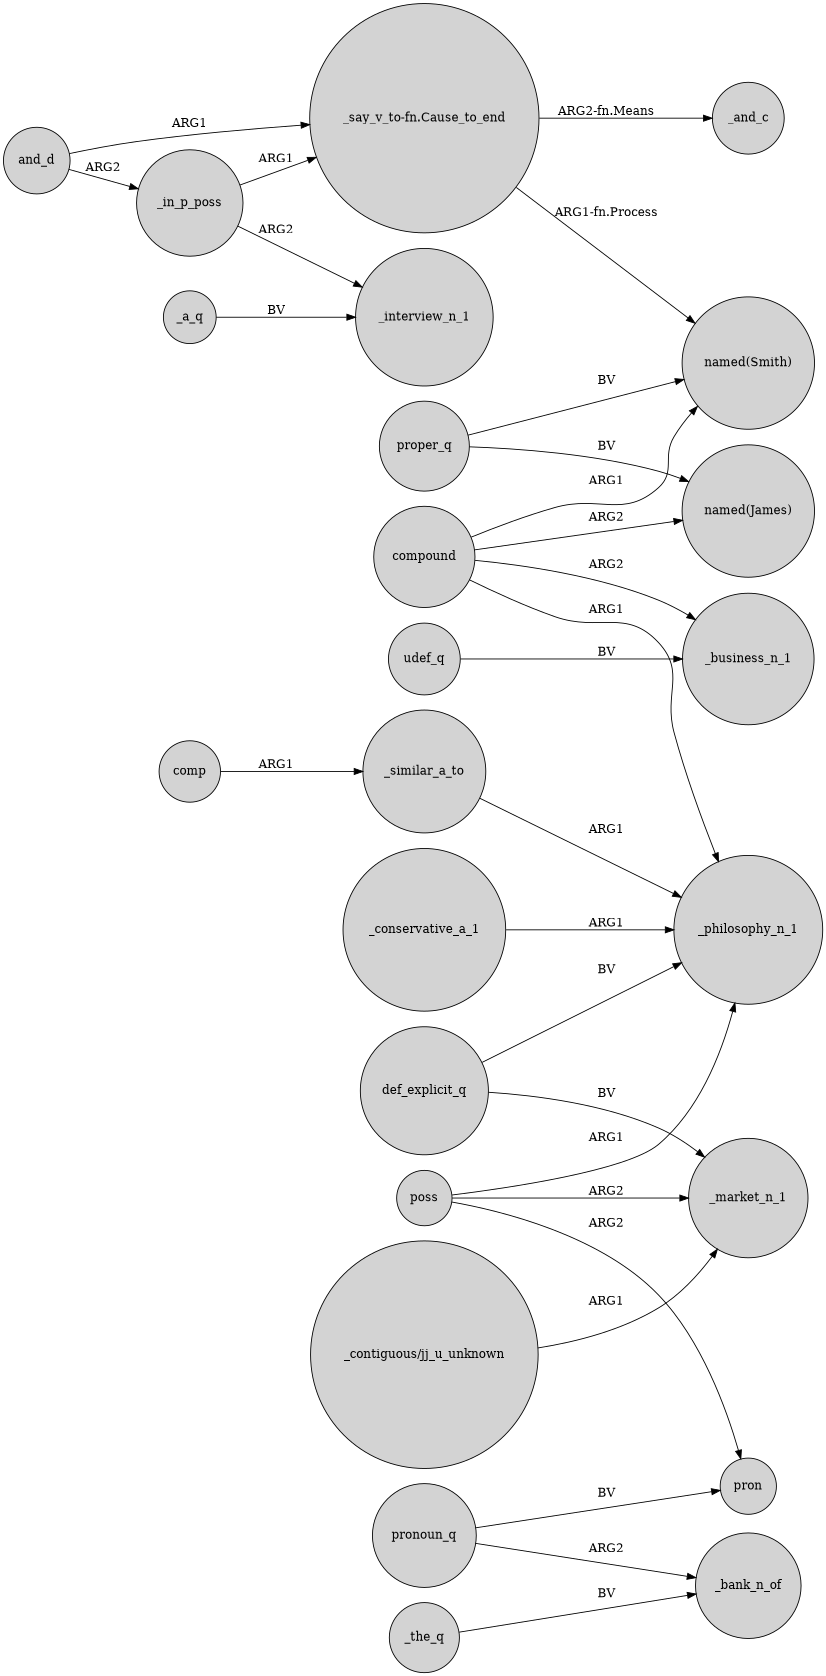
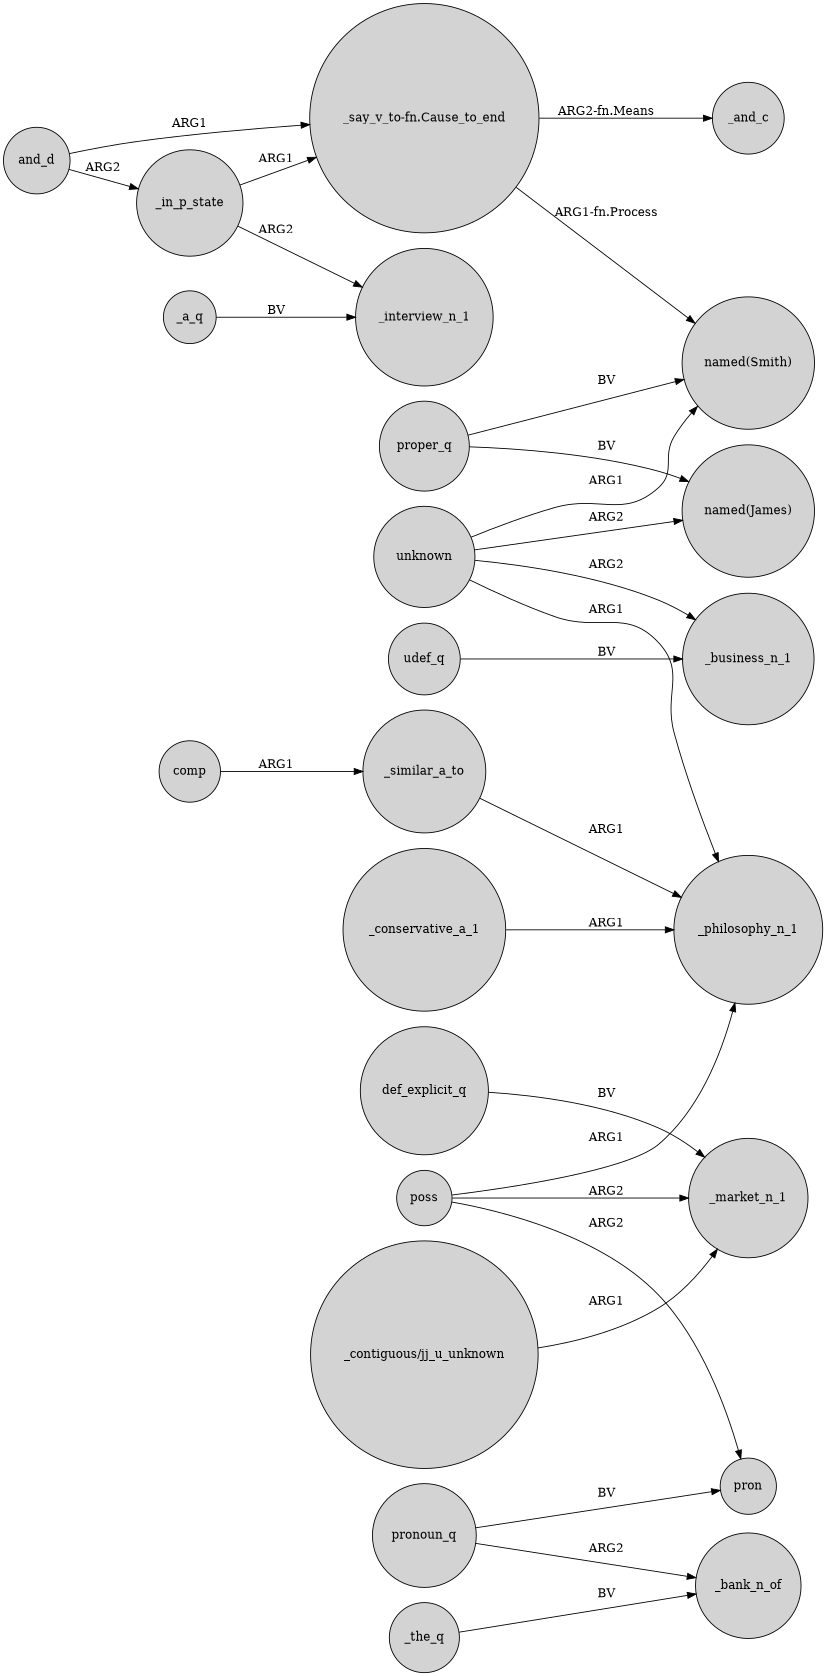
node "_in_p_poss": label "_in_p_poss" -> "_in_p_state"
node "compound": label "compound" -> "unknown"
edge "def_explicit_q" -> "_philosophy_n_1": removed, label "BV"
